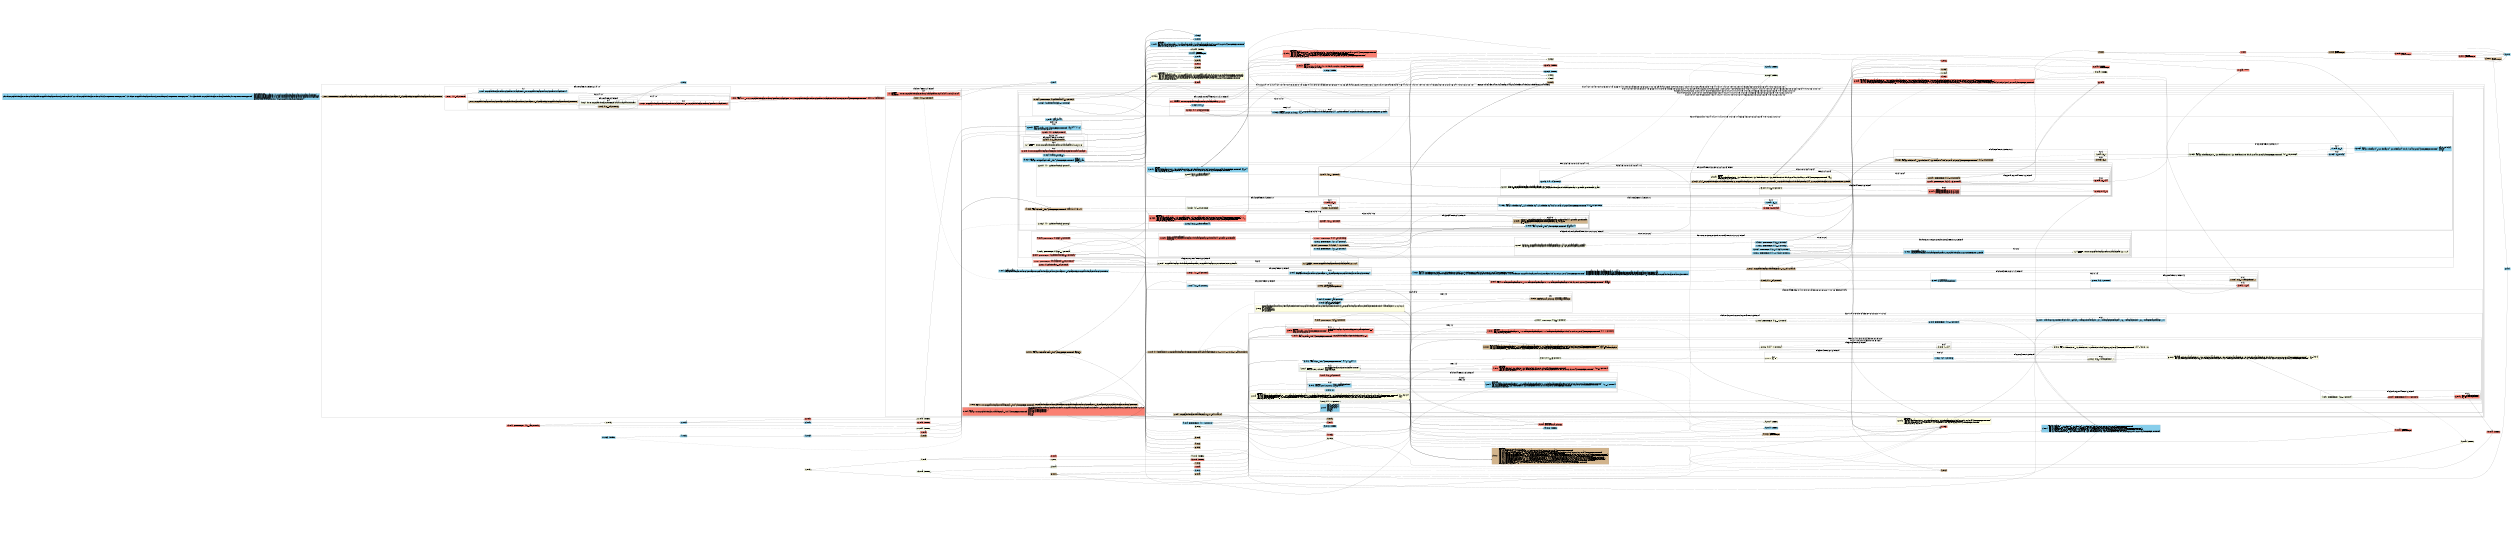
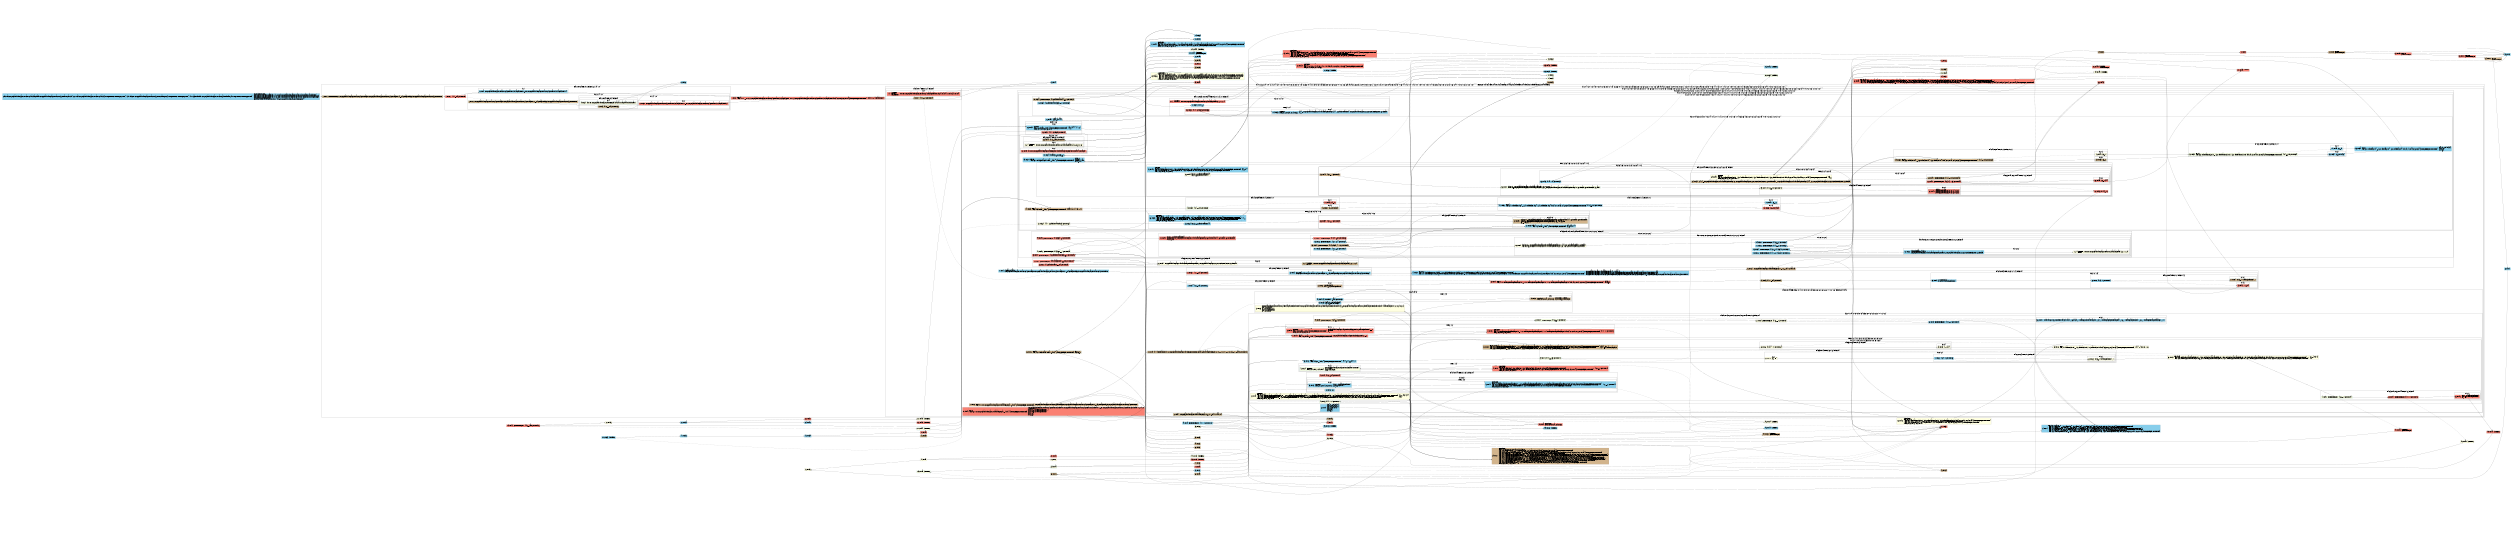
node "155: 0x040d": removed
node "138: 0x03cd": fillcolor salmon -> skyblue
